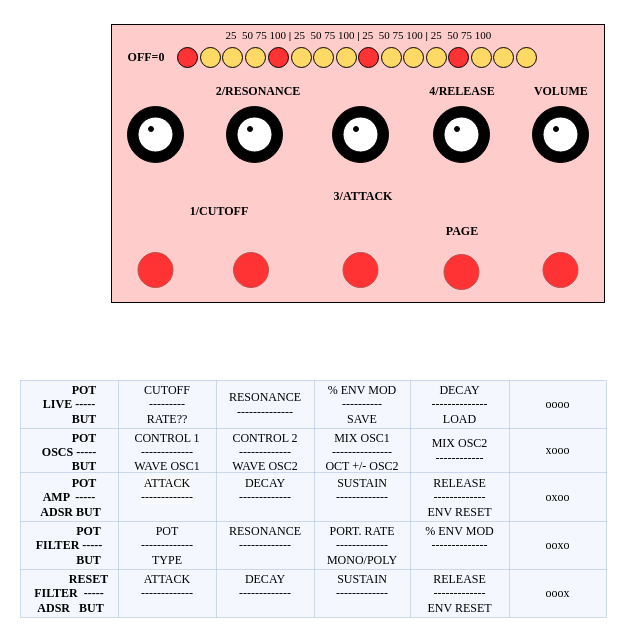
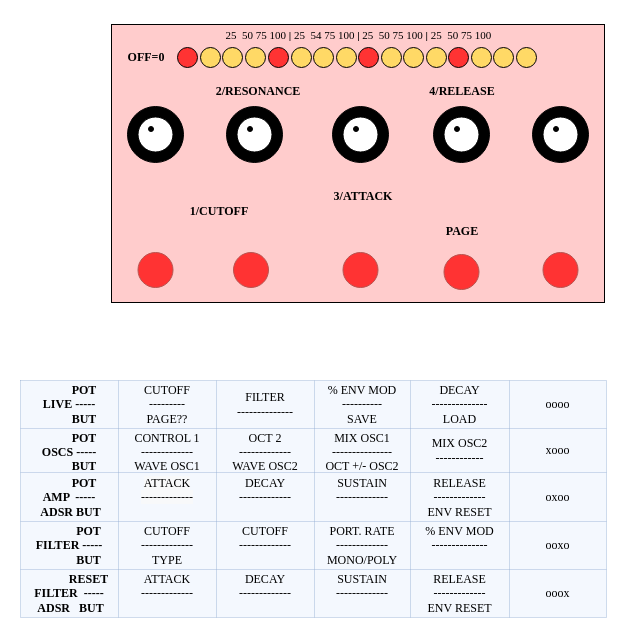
node "25 50 75 100 | 25 50 75 100 | 25 50 75 100 | 25 50 75 100": label "25 50 75 100 | 25 50 75 100 | 25 50 75 100 | 25 50 75 100" -> "25 50 75 100 | 25 54 75 100 | 25 50 75 100 | 25 50 75 100"
node "VOLUME": removed
node "CUTOFF --------- RATE??": label "CUTOFF --------- RATE??" -> "CUTOFF --------- PAGE??"
node "RESONANCE --------------": label "RESONANCE --------------" -> "FILTER --------------"
node "CONTROL 2 ------------- WAVE OSC2": label "CONTROL 2 ------------- WAVE OSC2" -> "OCT 2 ------------- WAVE OSC2"
node "POT------------- TYPE": label "POT------------- TYPE" -> "CUTOFF------------- TYPE"
node "RESONANCE-------------": label "RESONANCE-------------" -> "CUTOFF-------------"
